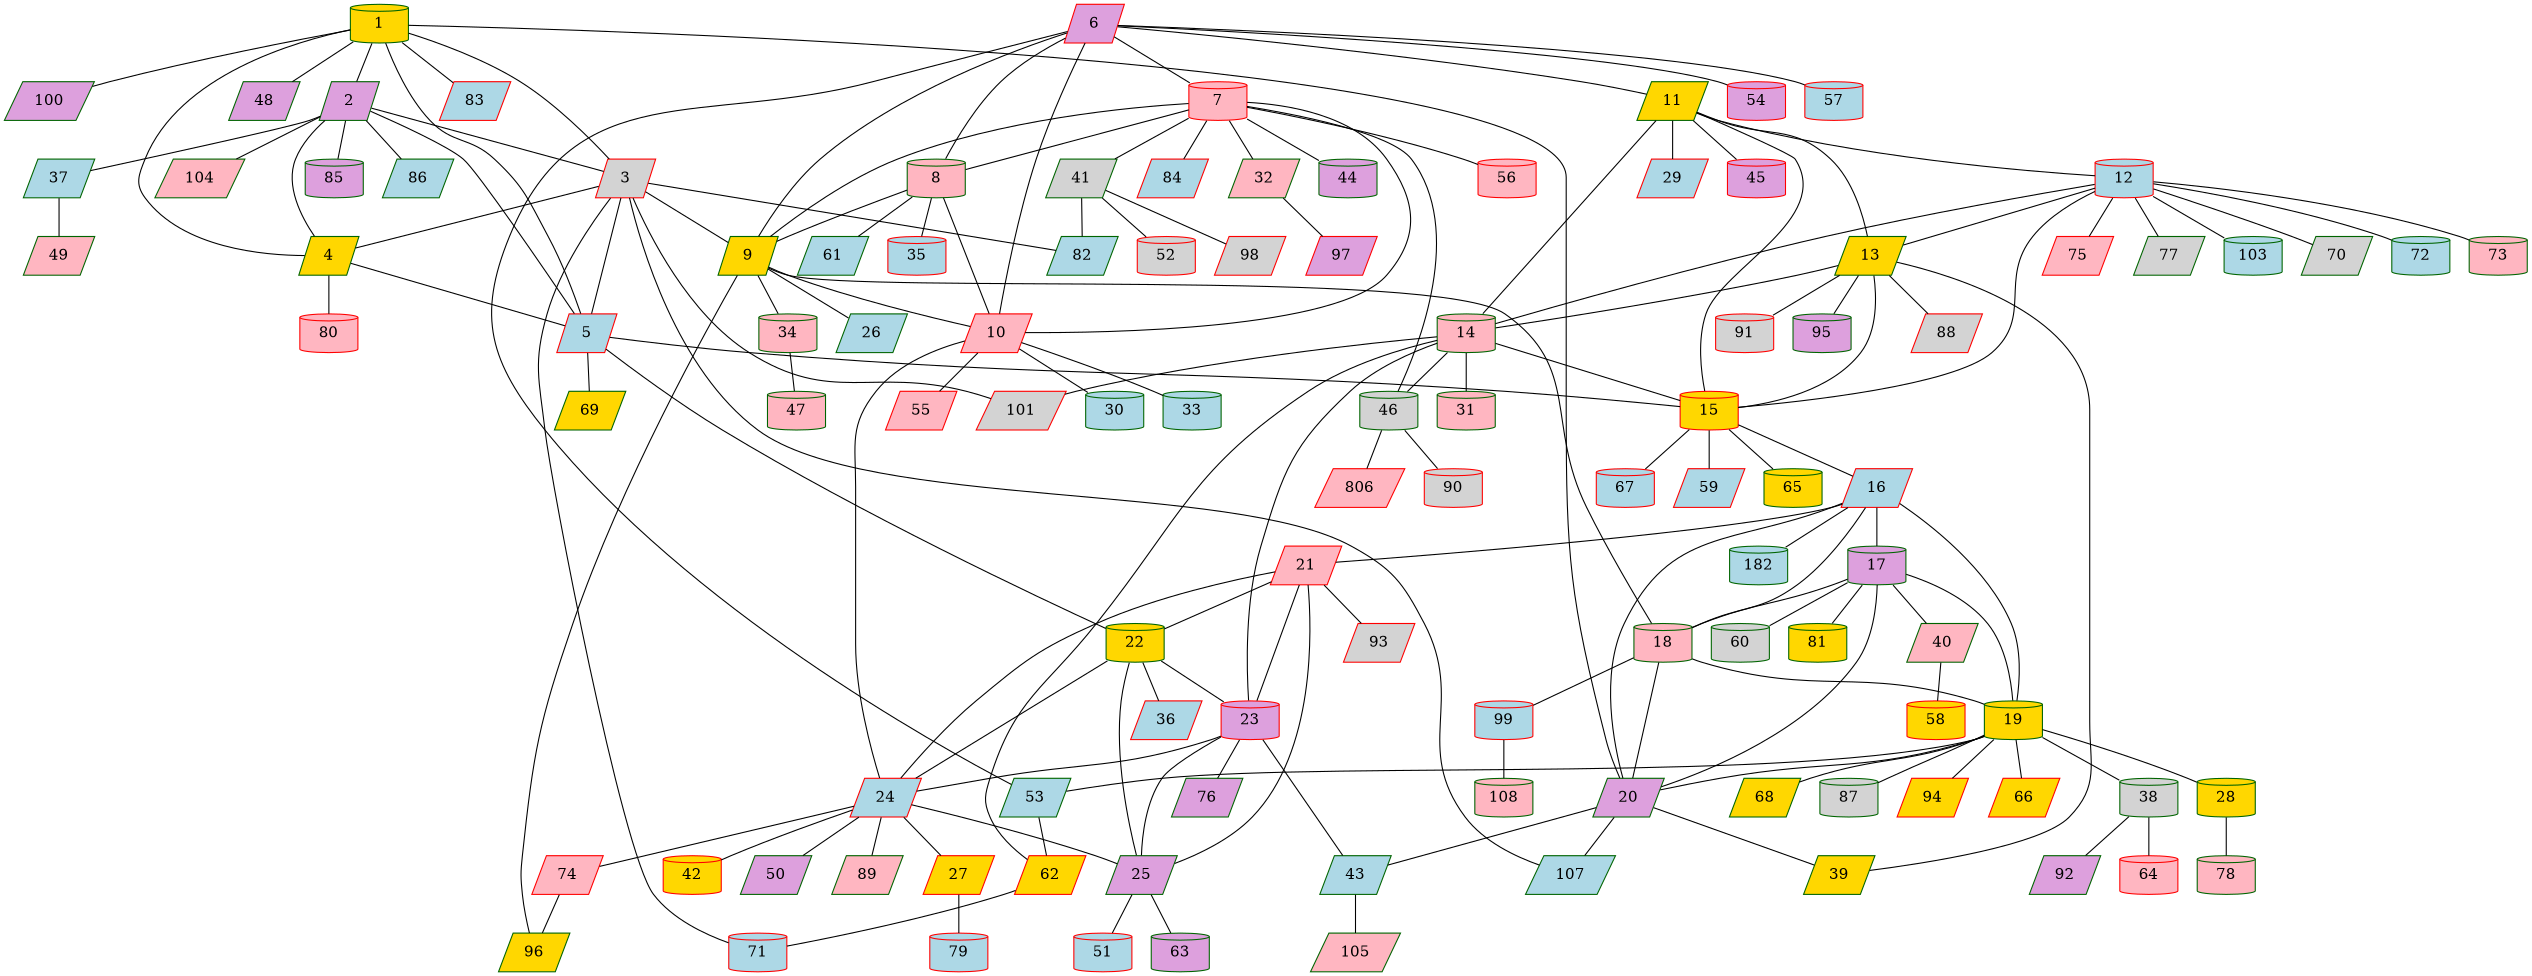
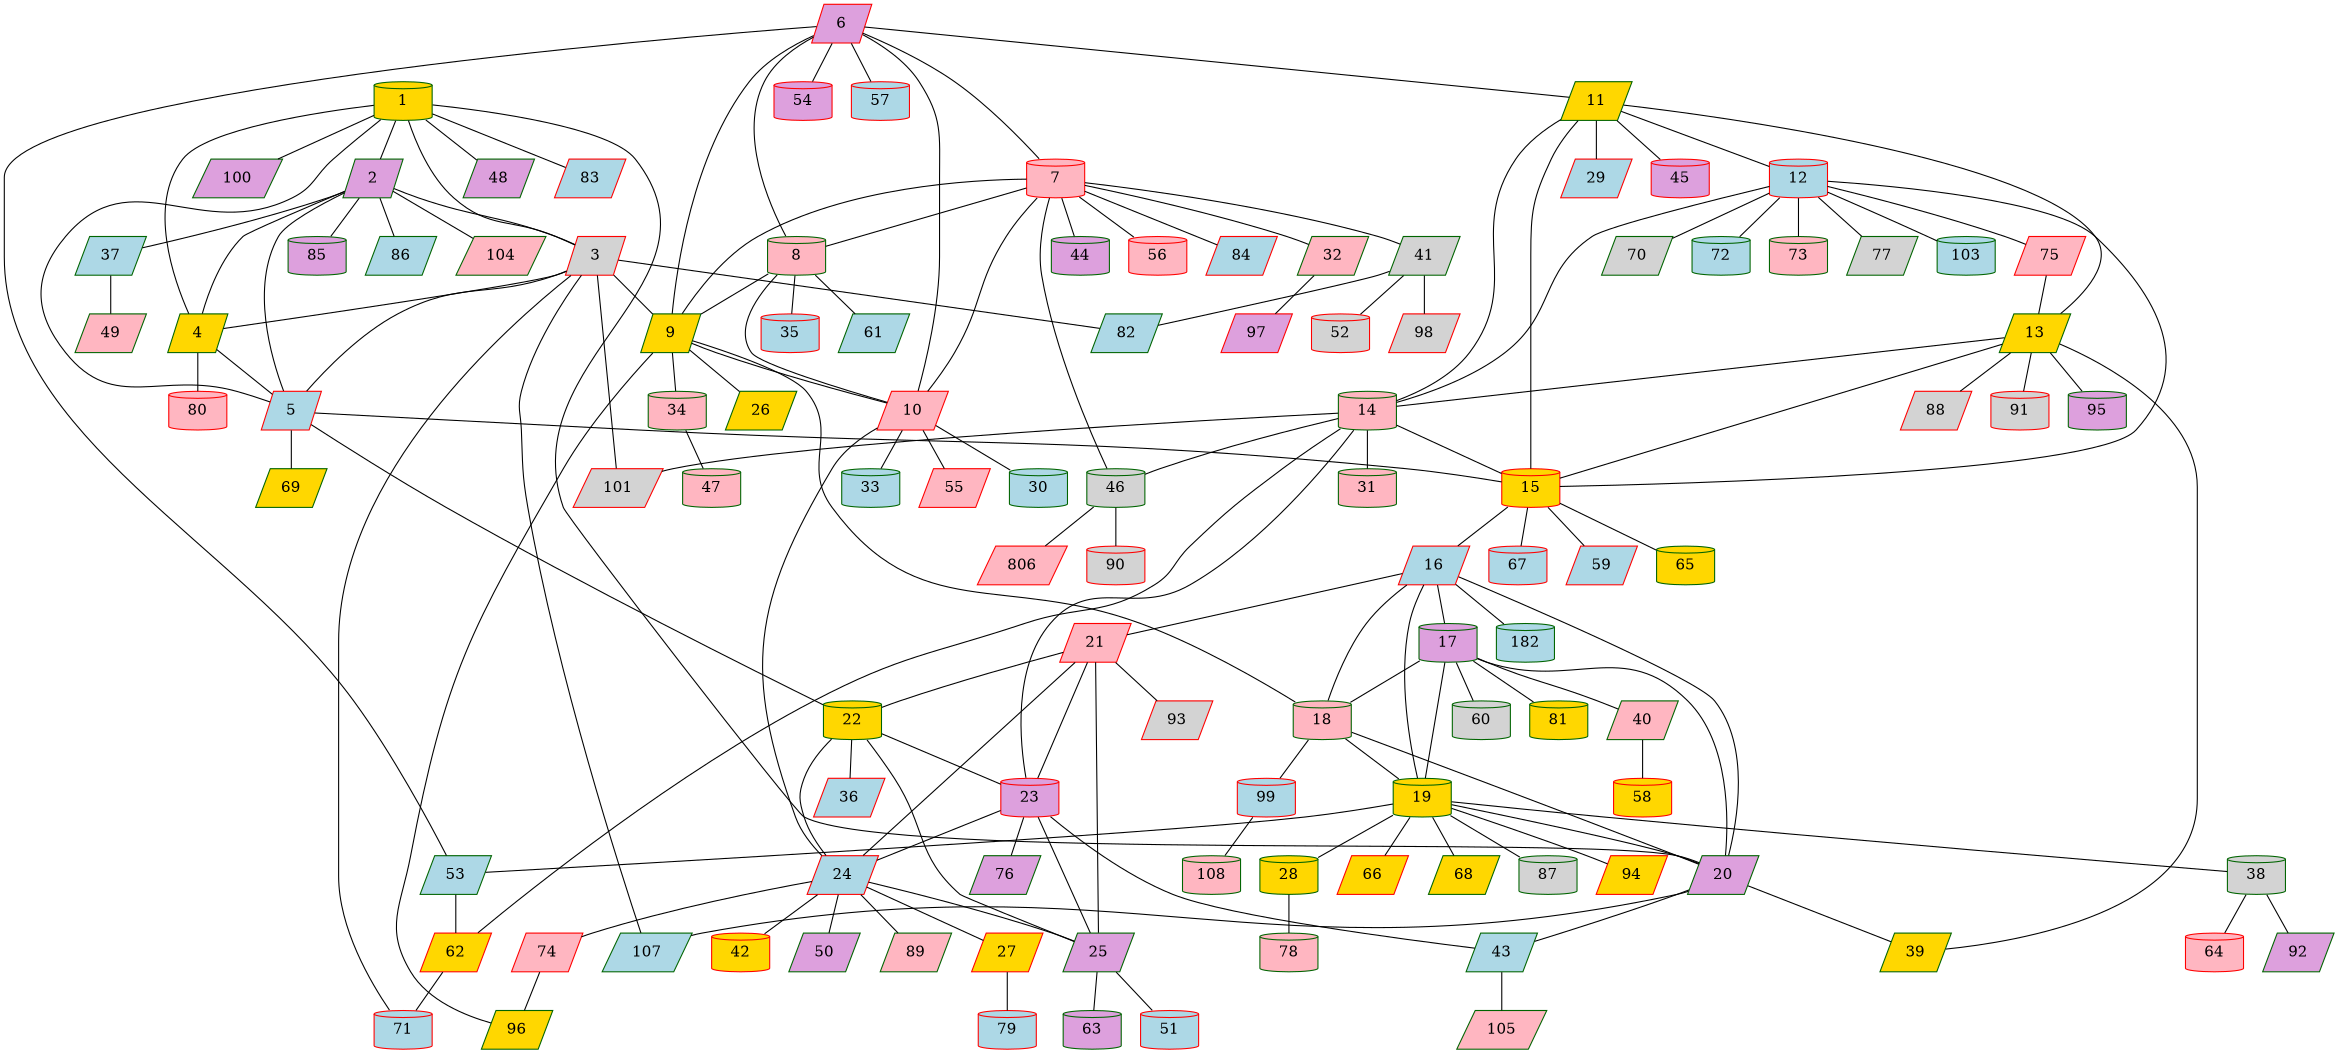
edge "12" -- "13": now "75" -- "13"
node "26": fillcolor lightblue -> gold
